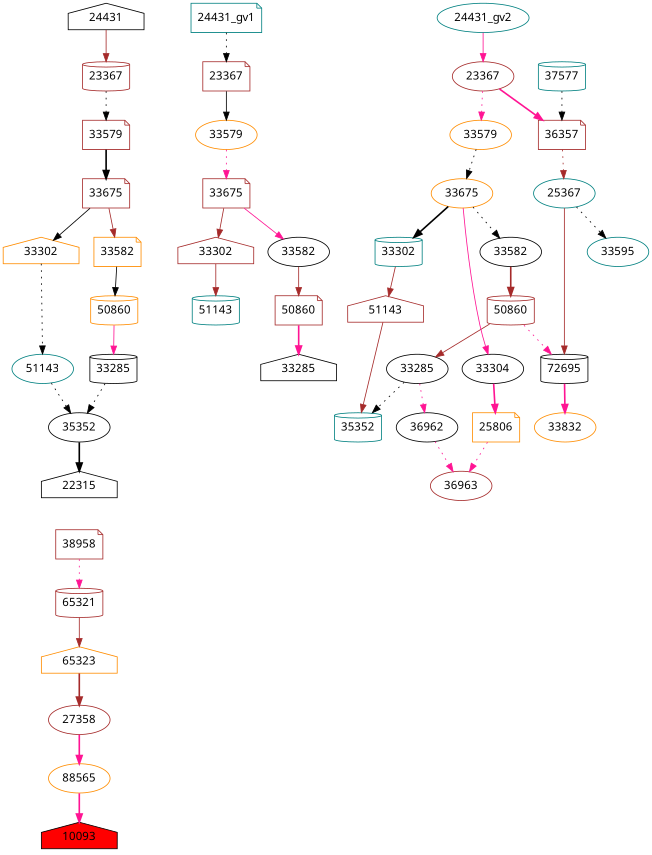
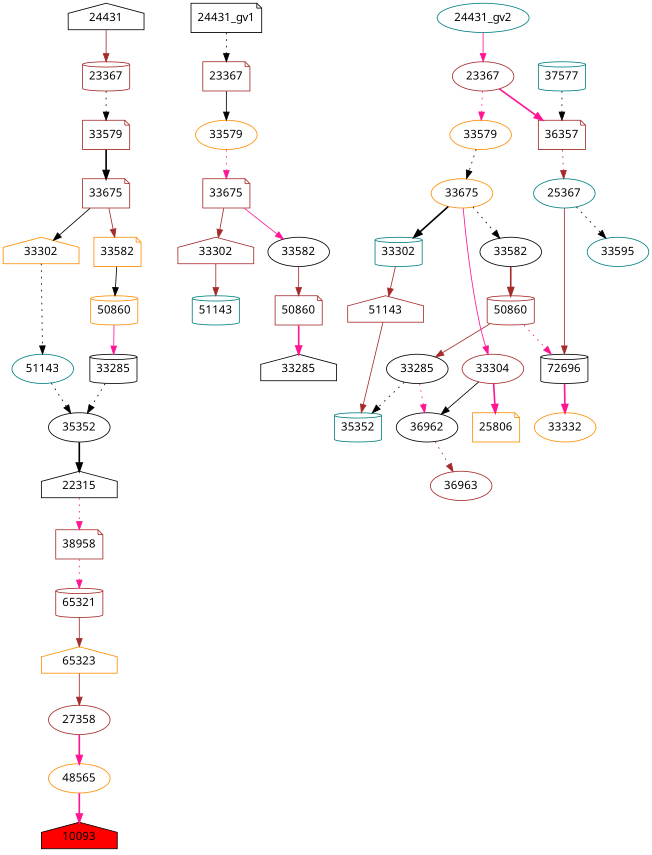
node "24431_gv1": color teal -> black
node "33304": color black -> brown
node "72695": label "72695" -> "72696"
edge "33304" -> "36962": added
node "33832": label "33832" -> "33332"
edge "36962" -> "36963": color deeppink -> brown
edge "25806" -> "36963": removed
edge "22315" -> "38958": added
edge "65323" -> "27358": style bold -> solid
node "88565": label "88565" -> "48565"
